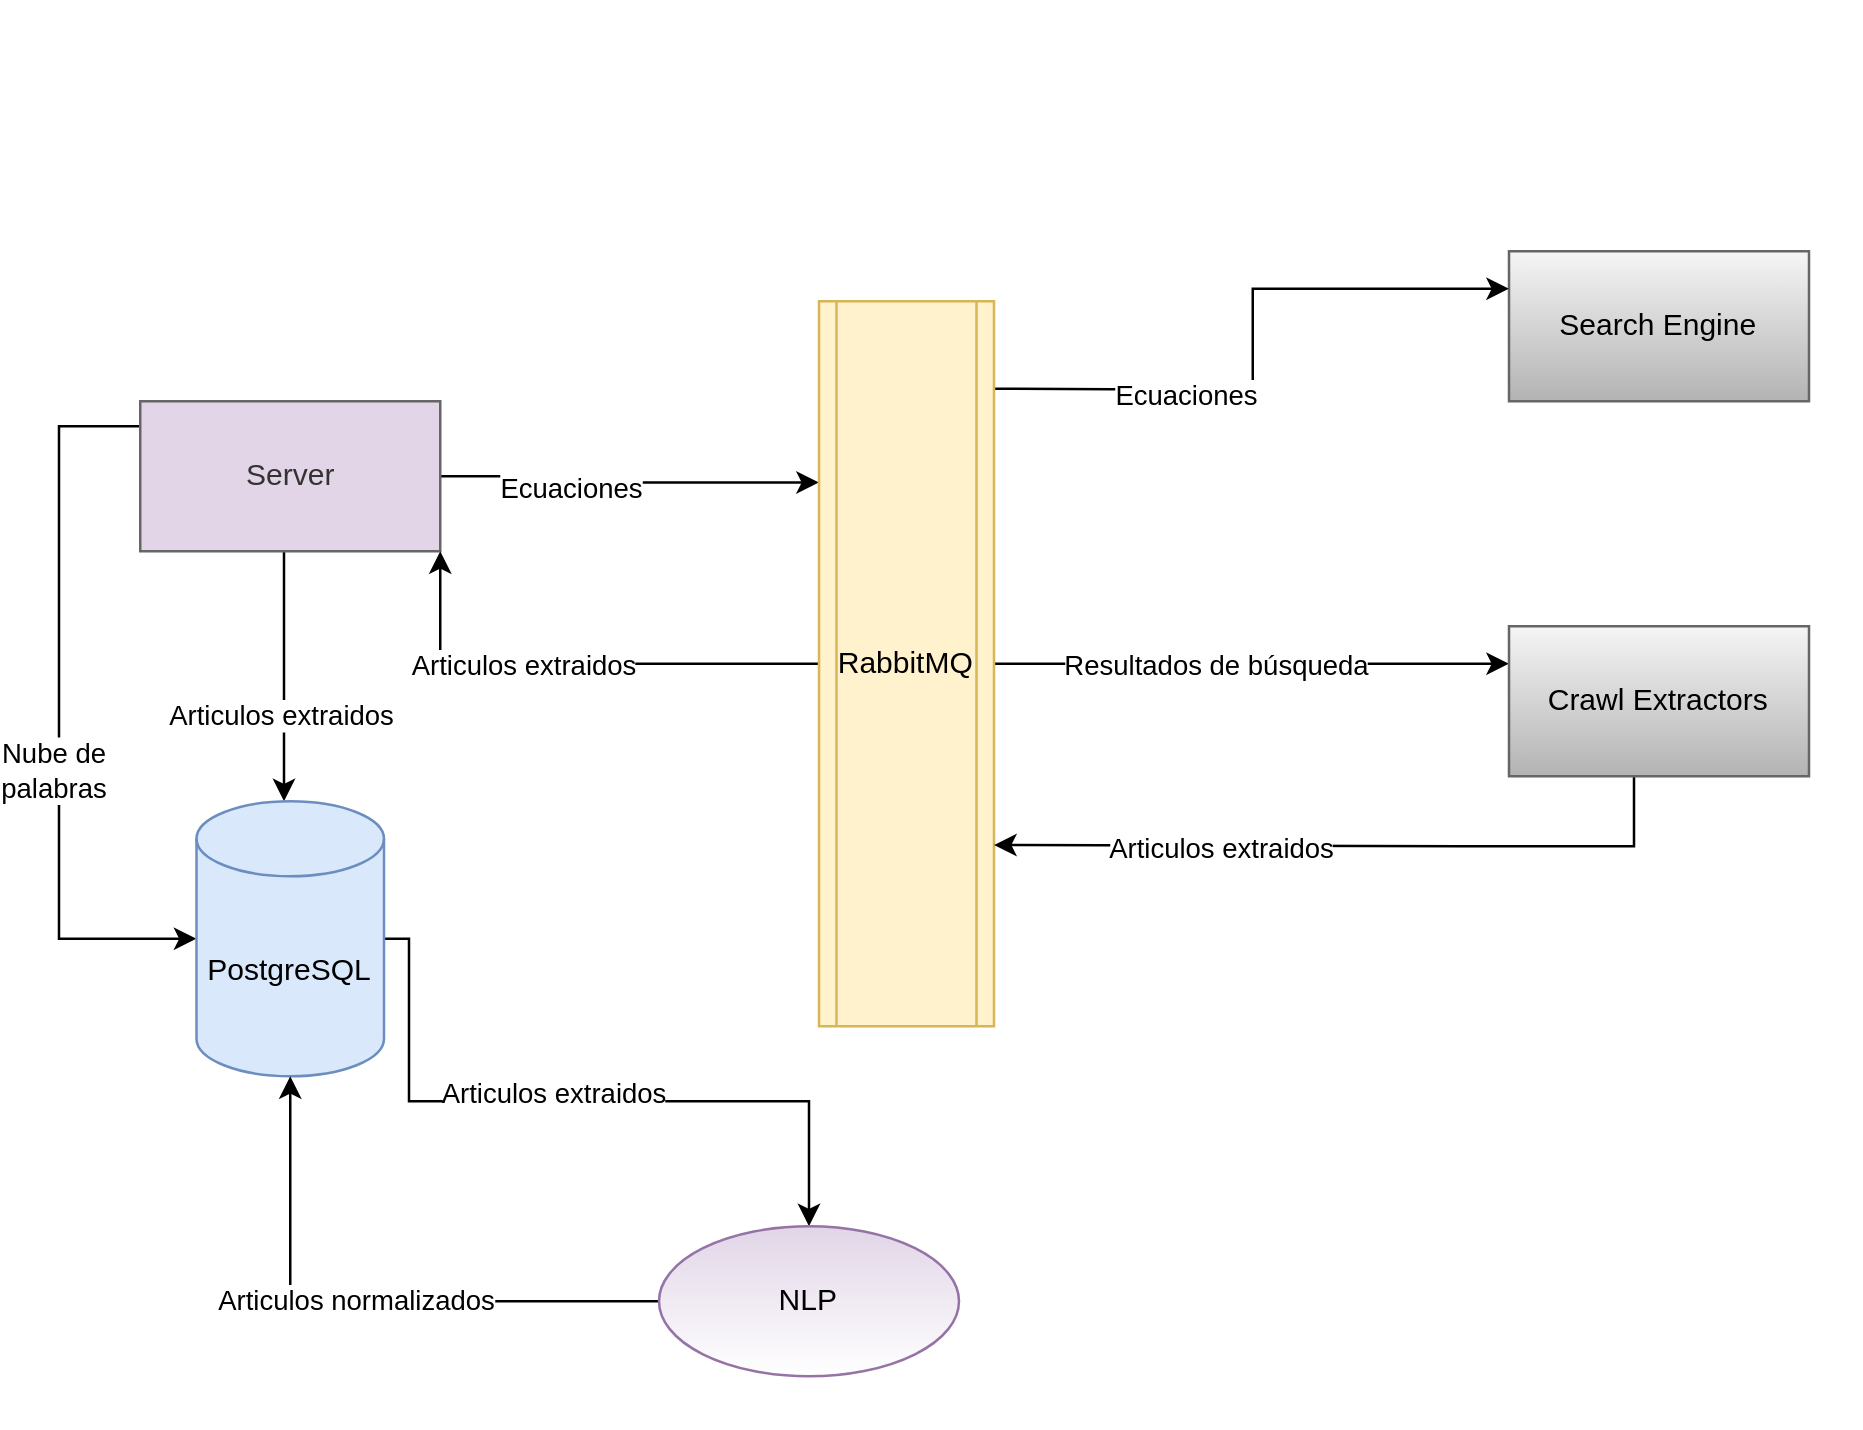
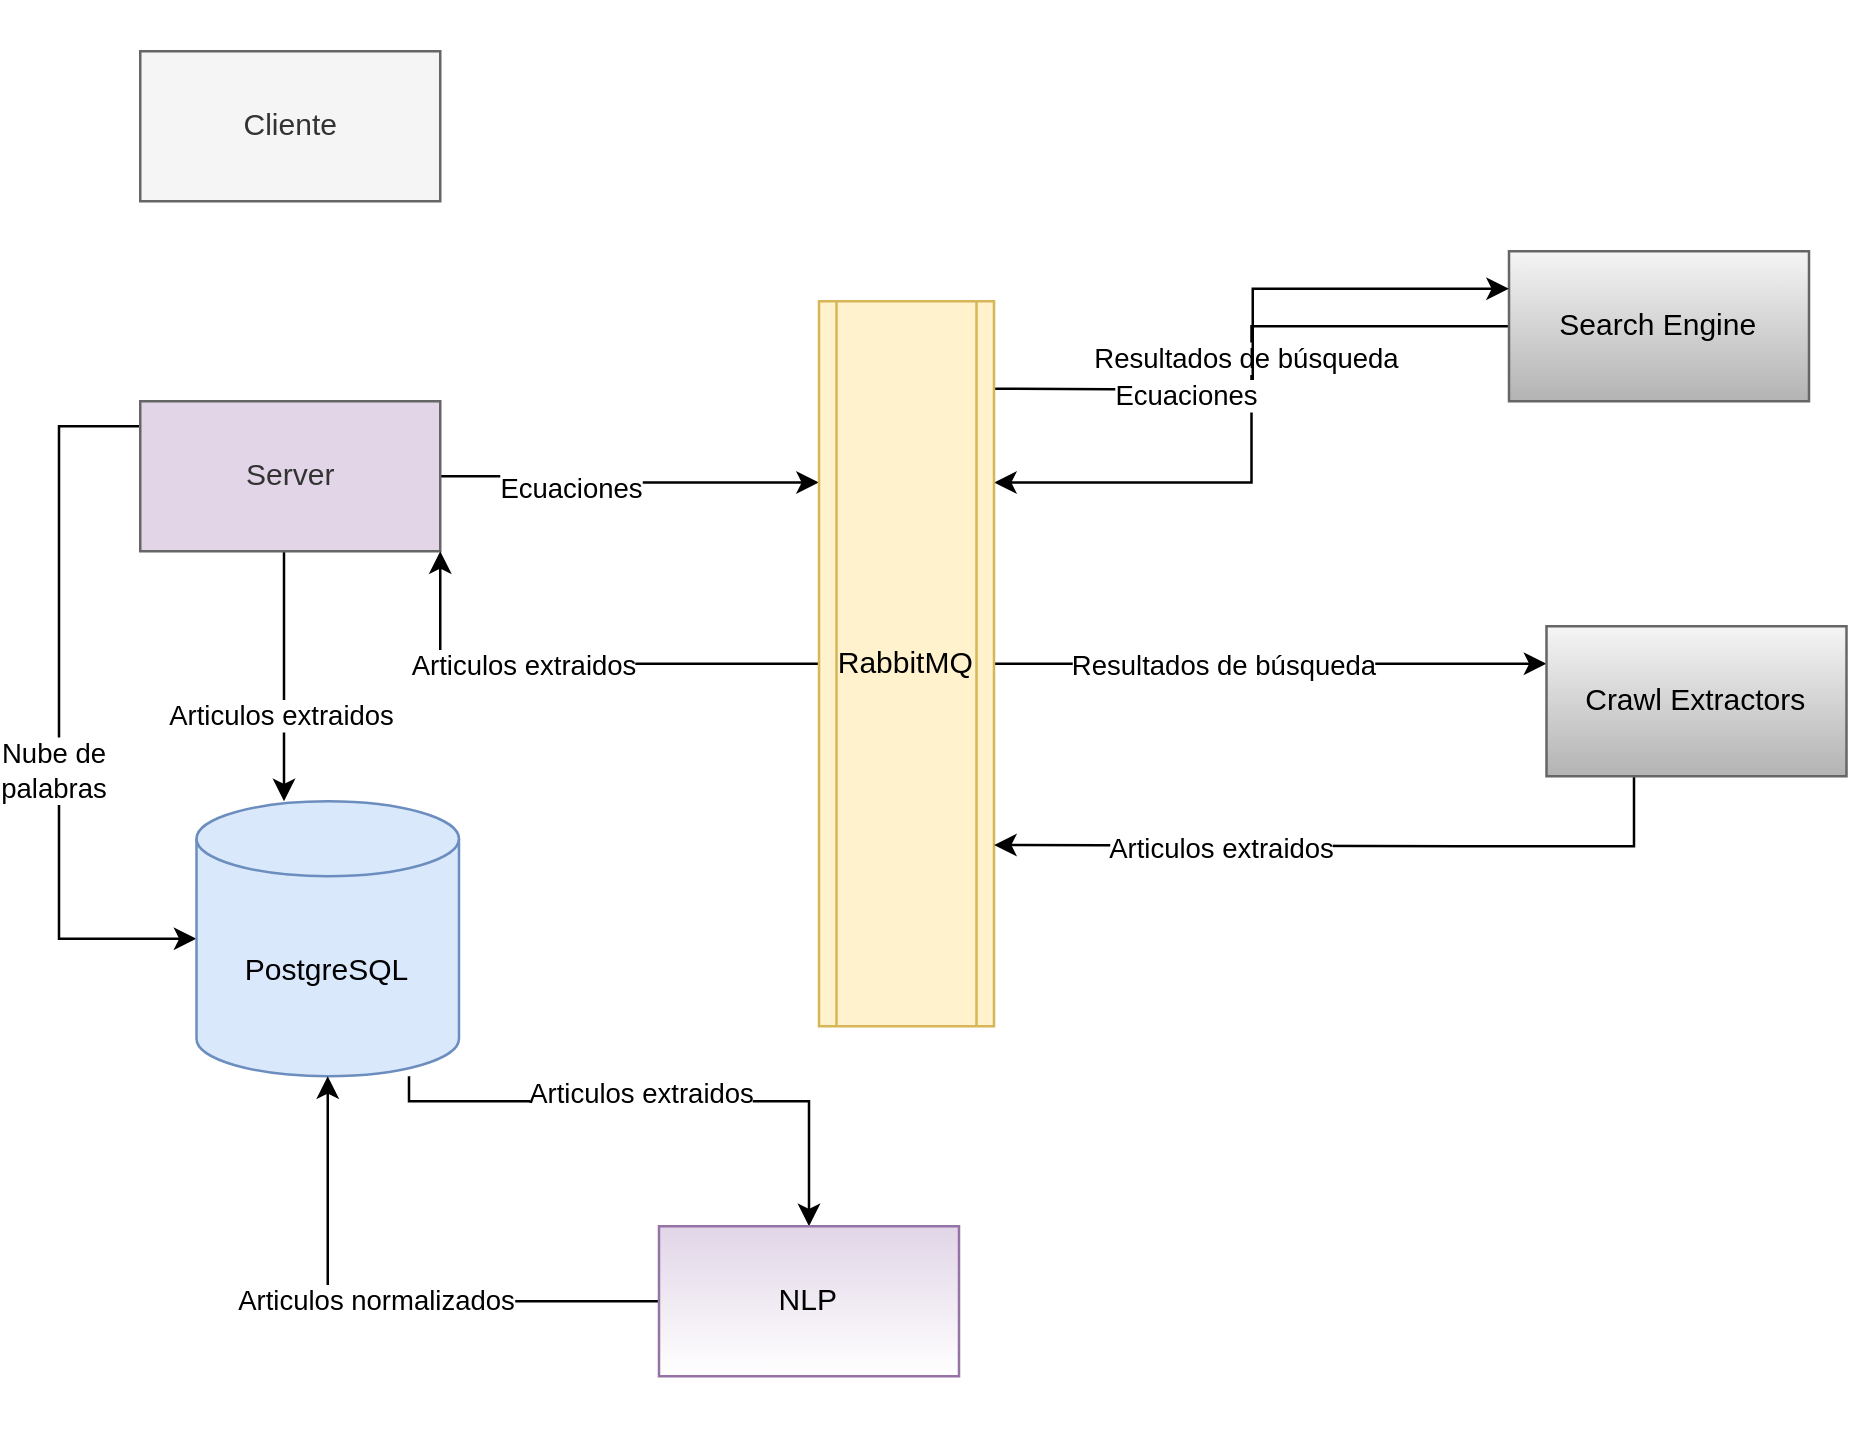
node "Cliente": added
edge "Search Engine" -> "RabbitMQ": added, label "Resultados de búsqueda"
node "Crawl Extractors": moved (1659, 701) -> (1696, 701)
node "PostgreSQL": size 188x275 -> 263x275
node "NLP": shape ellipse -> rectangle
